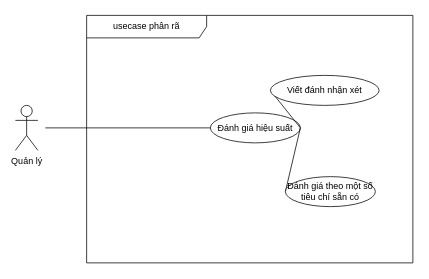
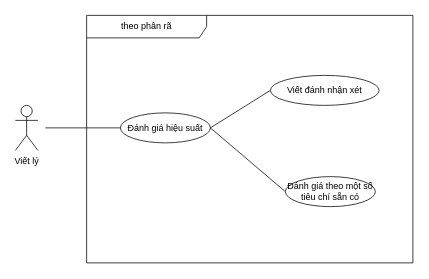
node "usecase phân rã": label "usecase phân rã" -> "theo phân rã"
node "Đánh giá hiệu suất": moved (255, 128) -> (165, 128)
node "Quản lý": label "Quản lý" -> "Viết lý"
